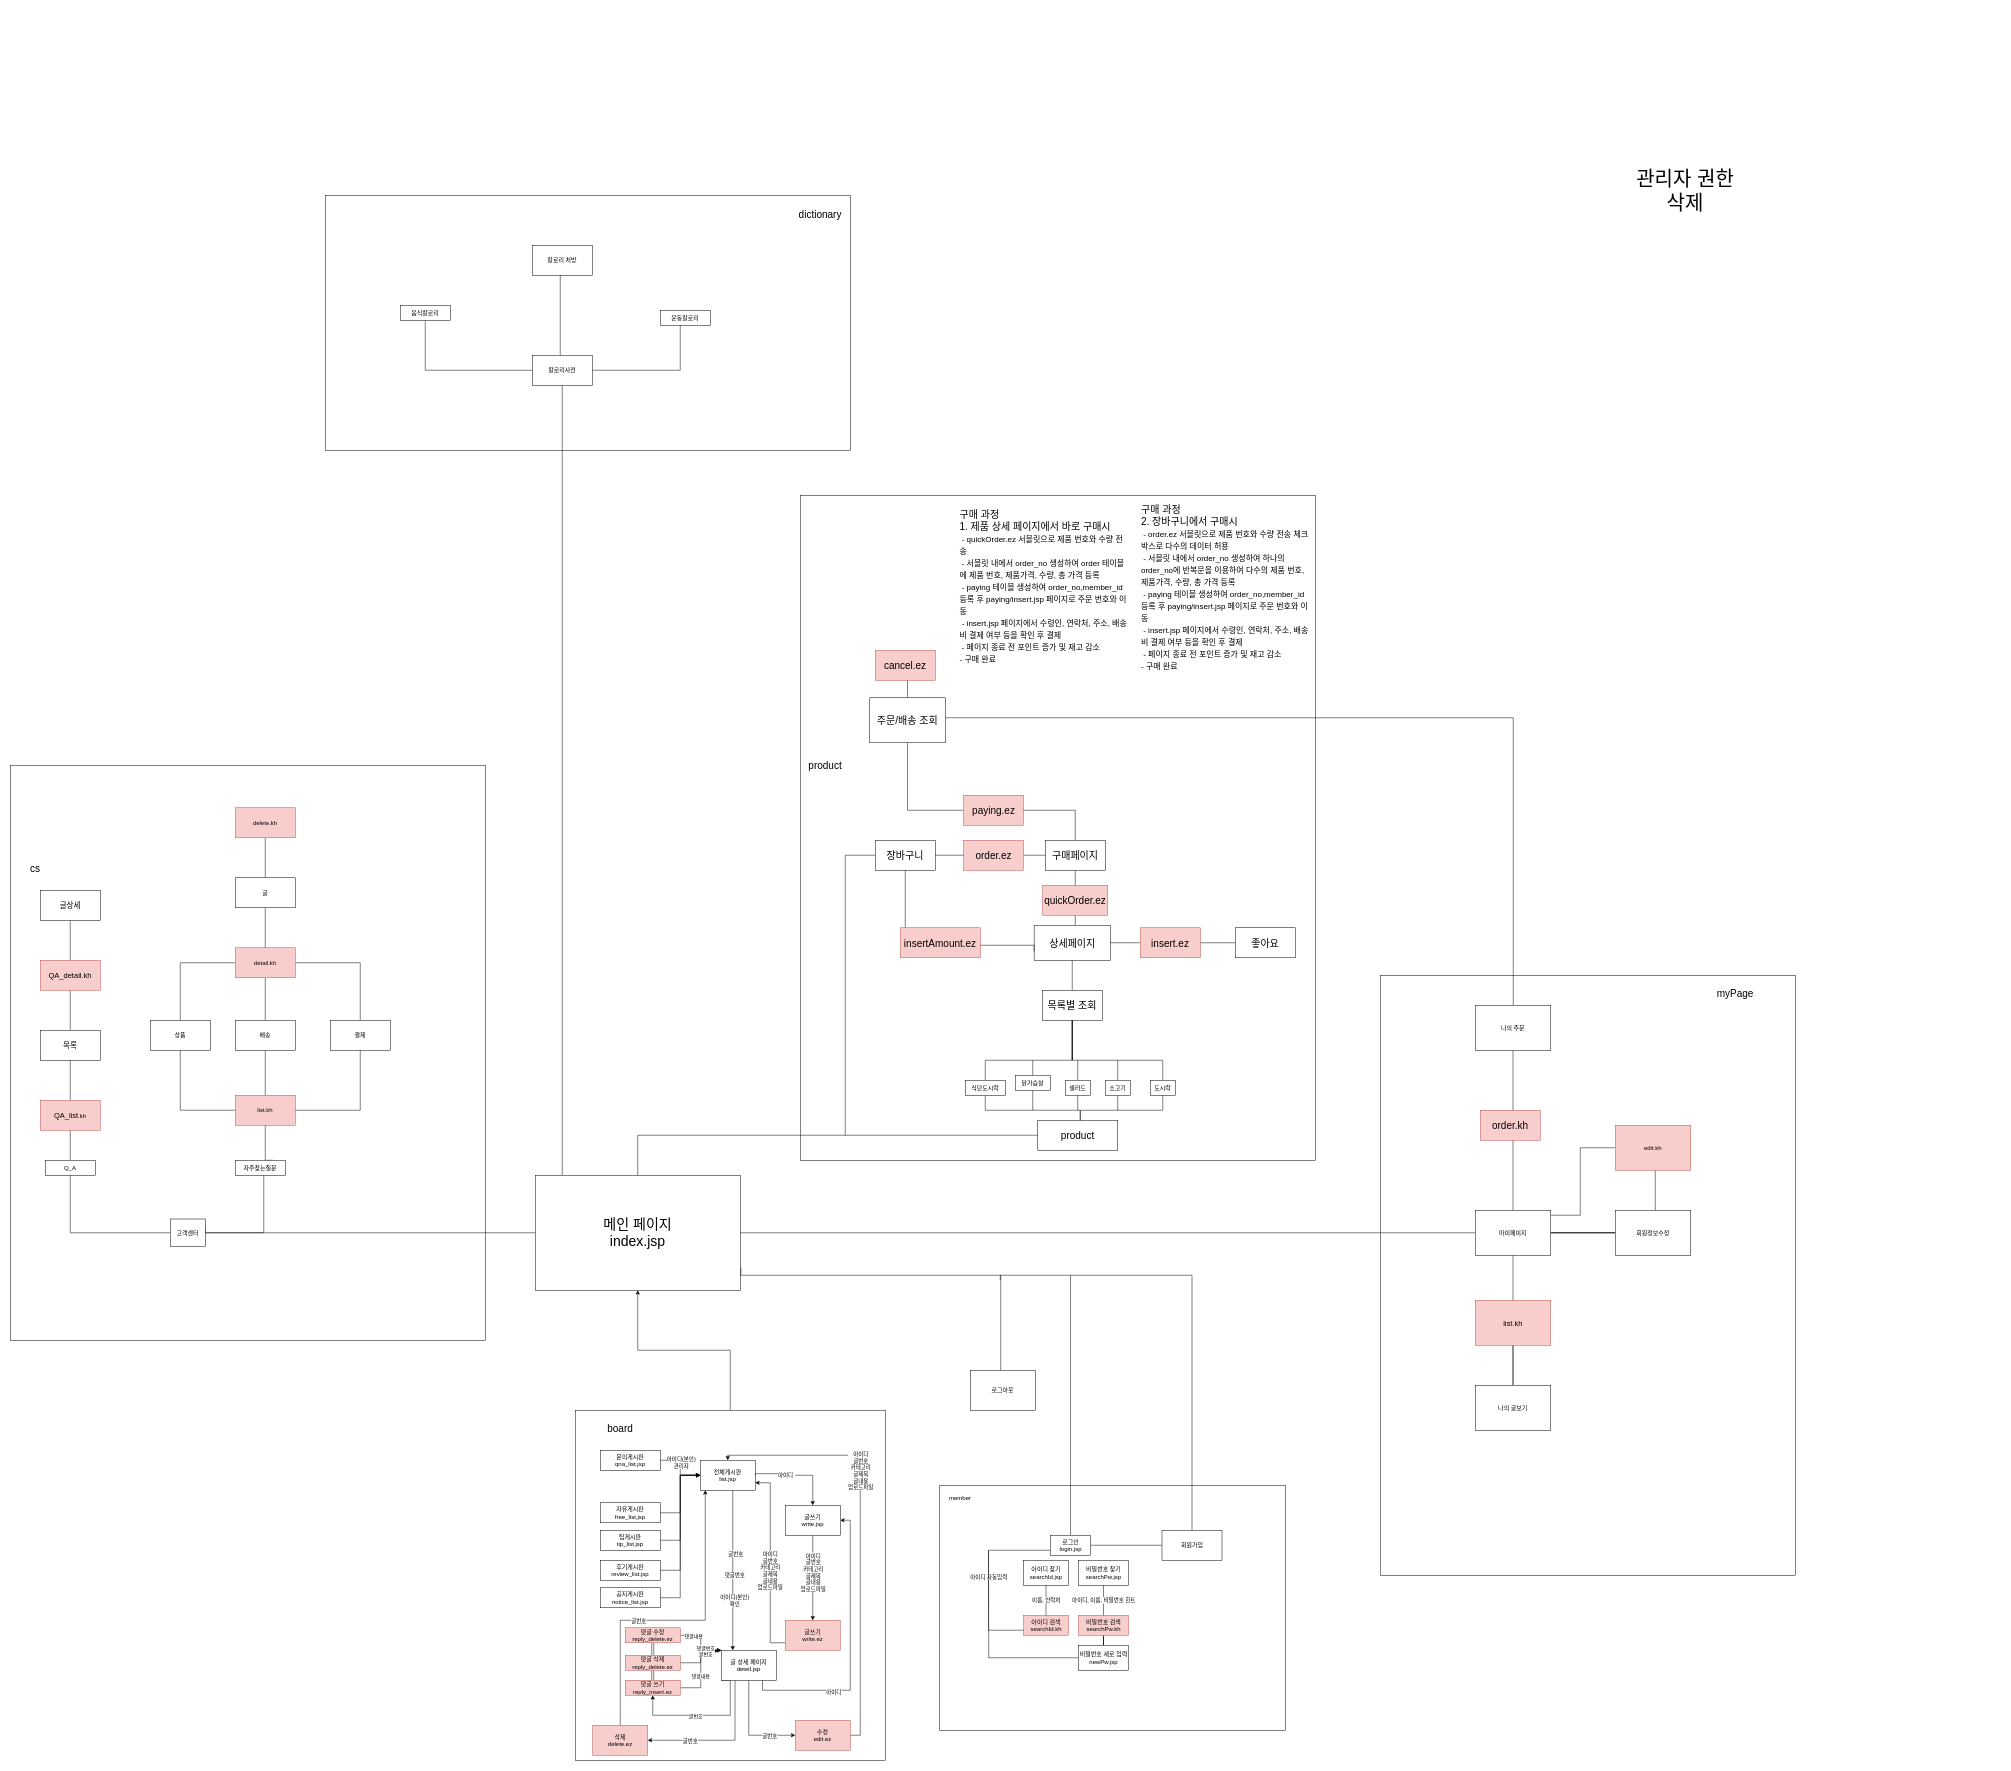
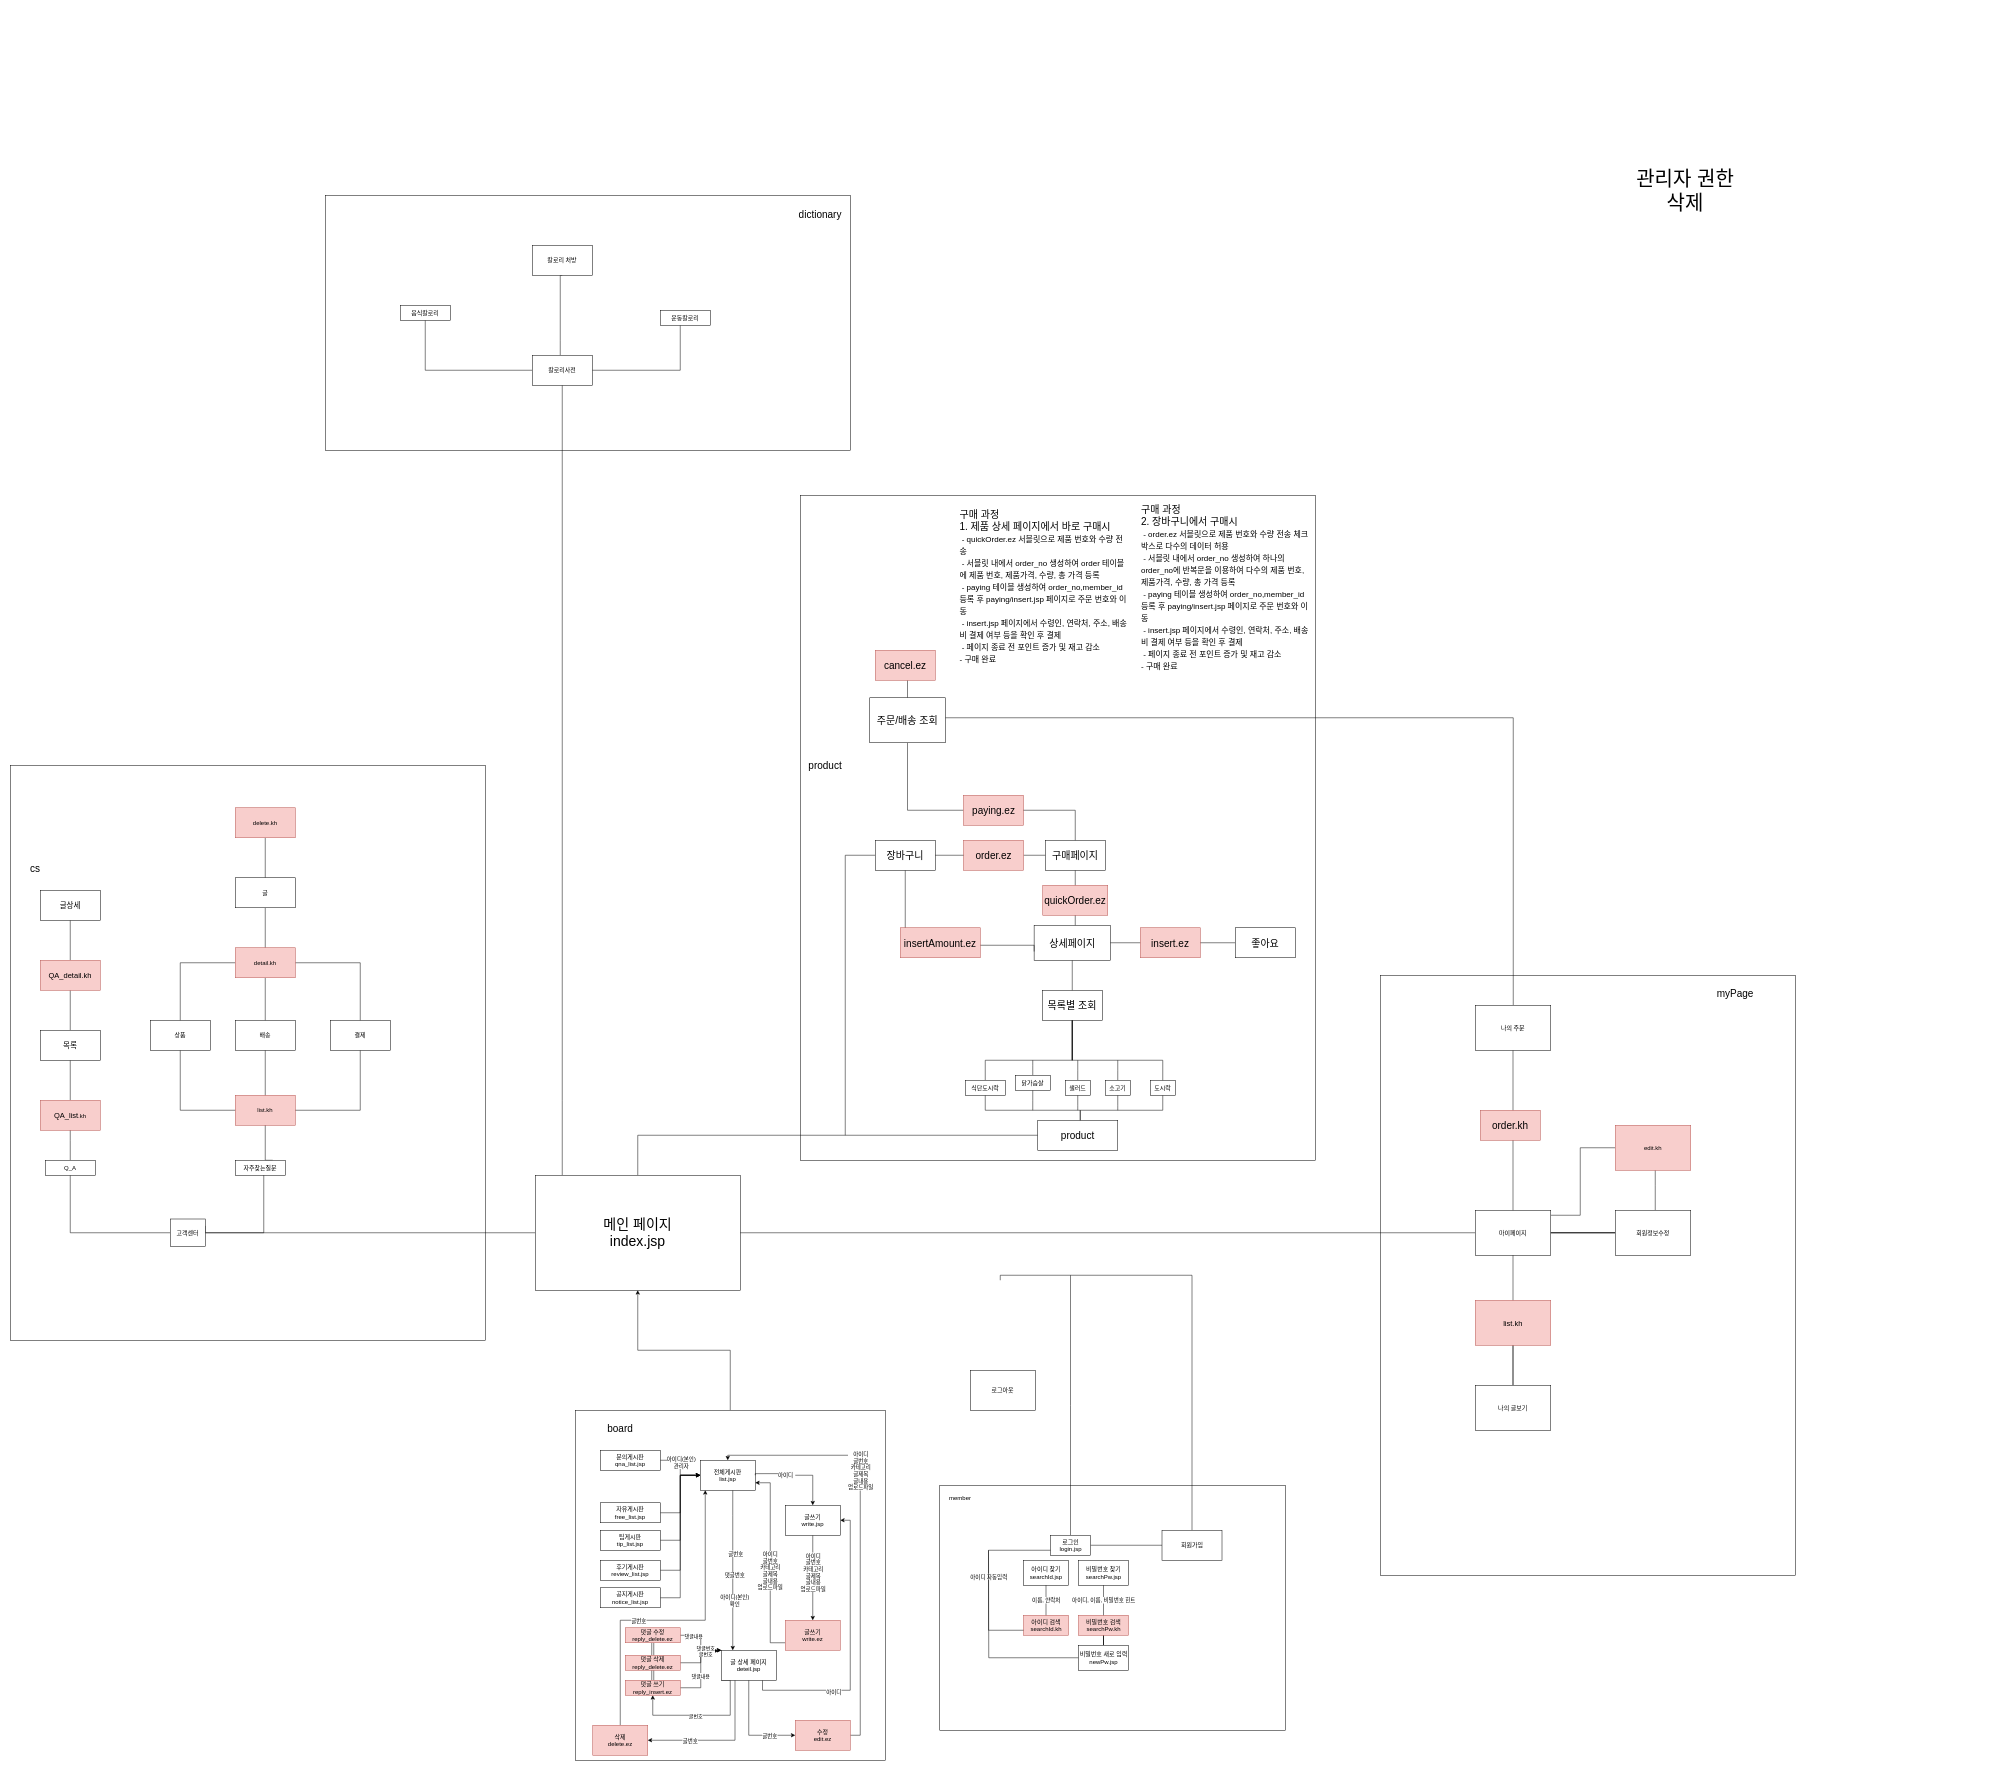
edge "메인 페이지index.jsp" -- "로그아웃": removed
